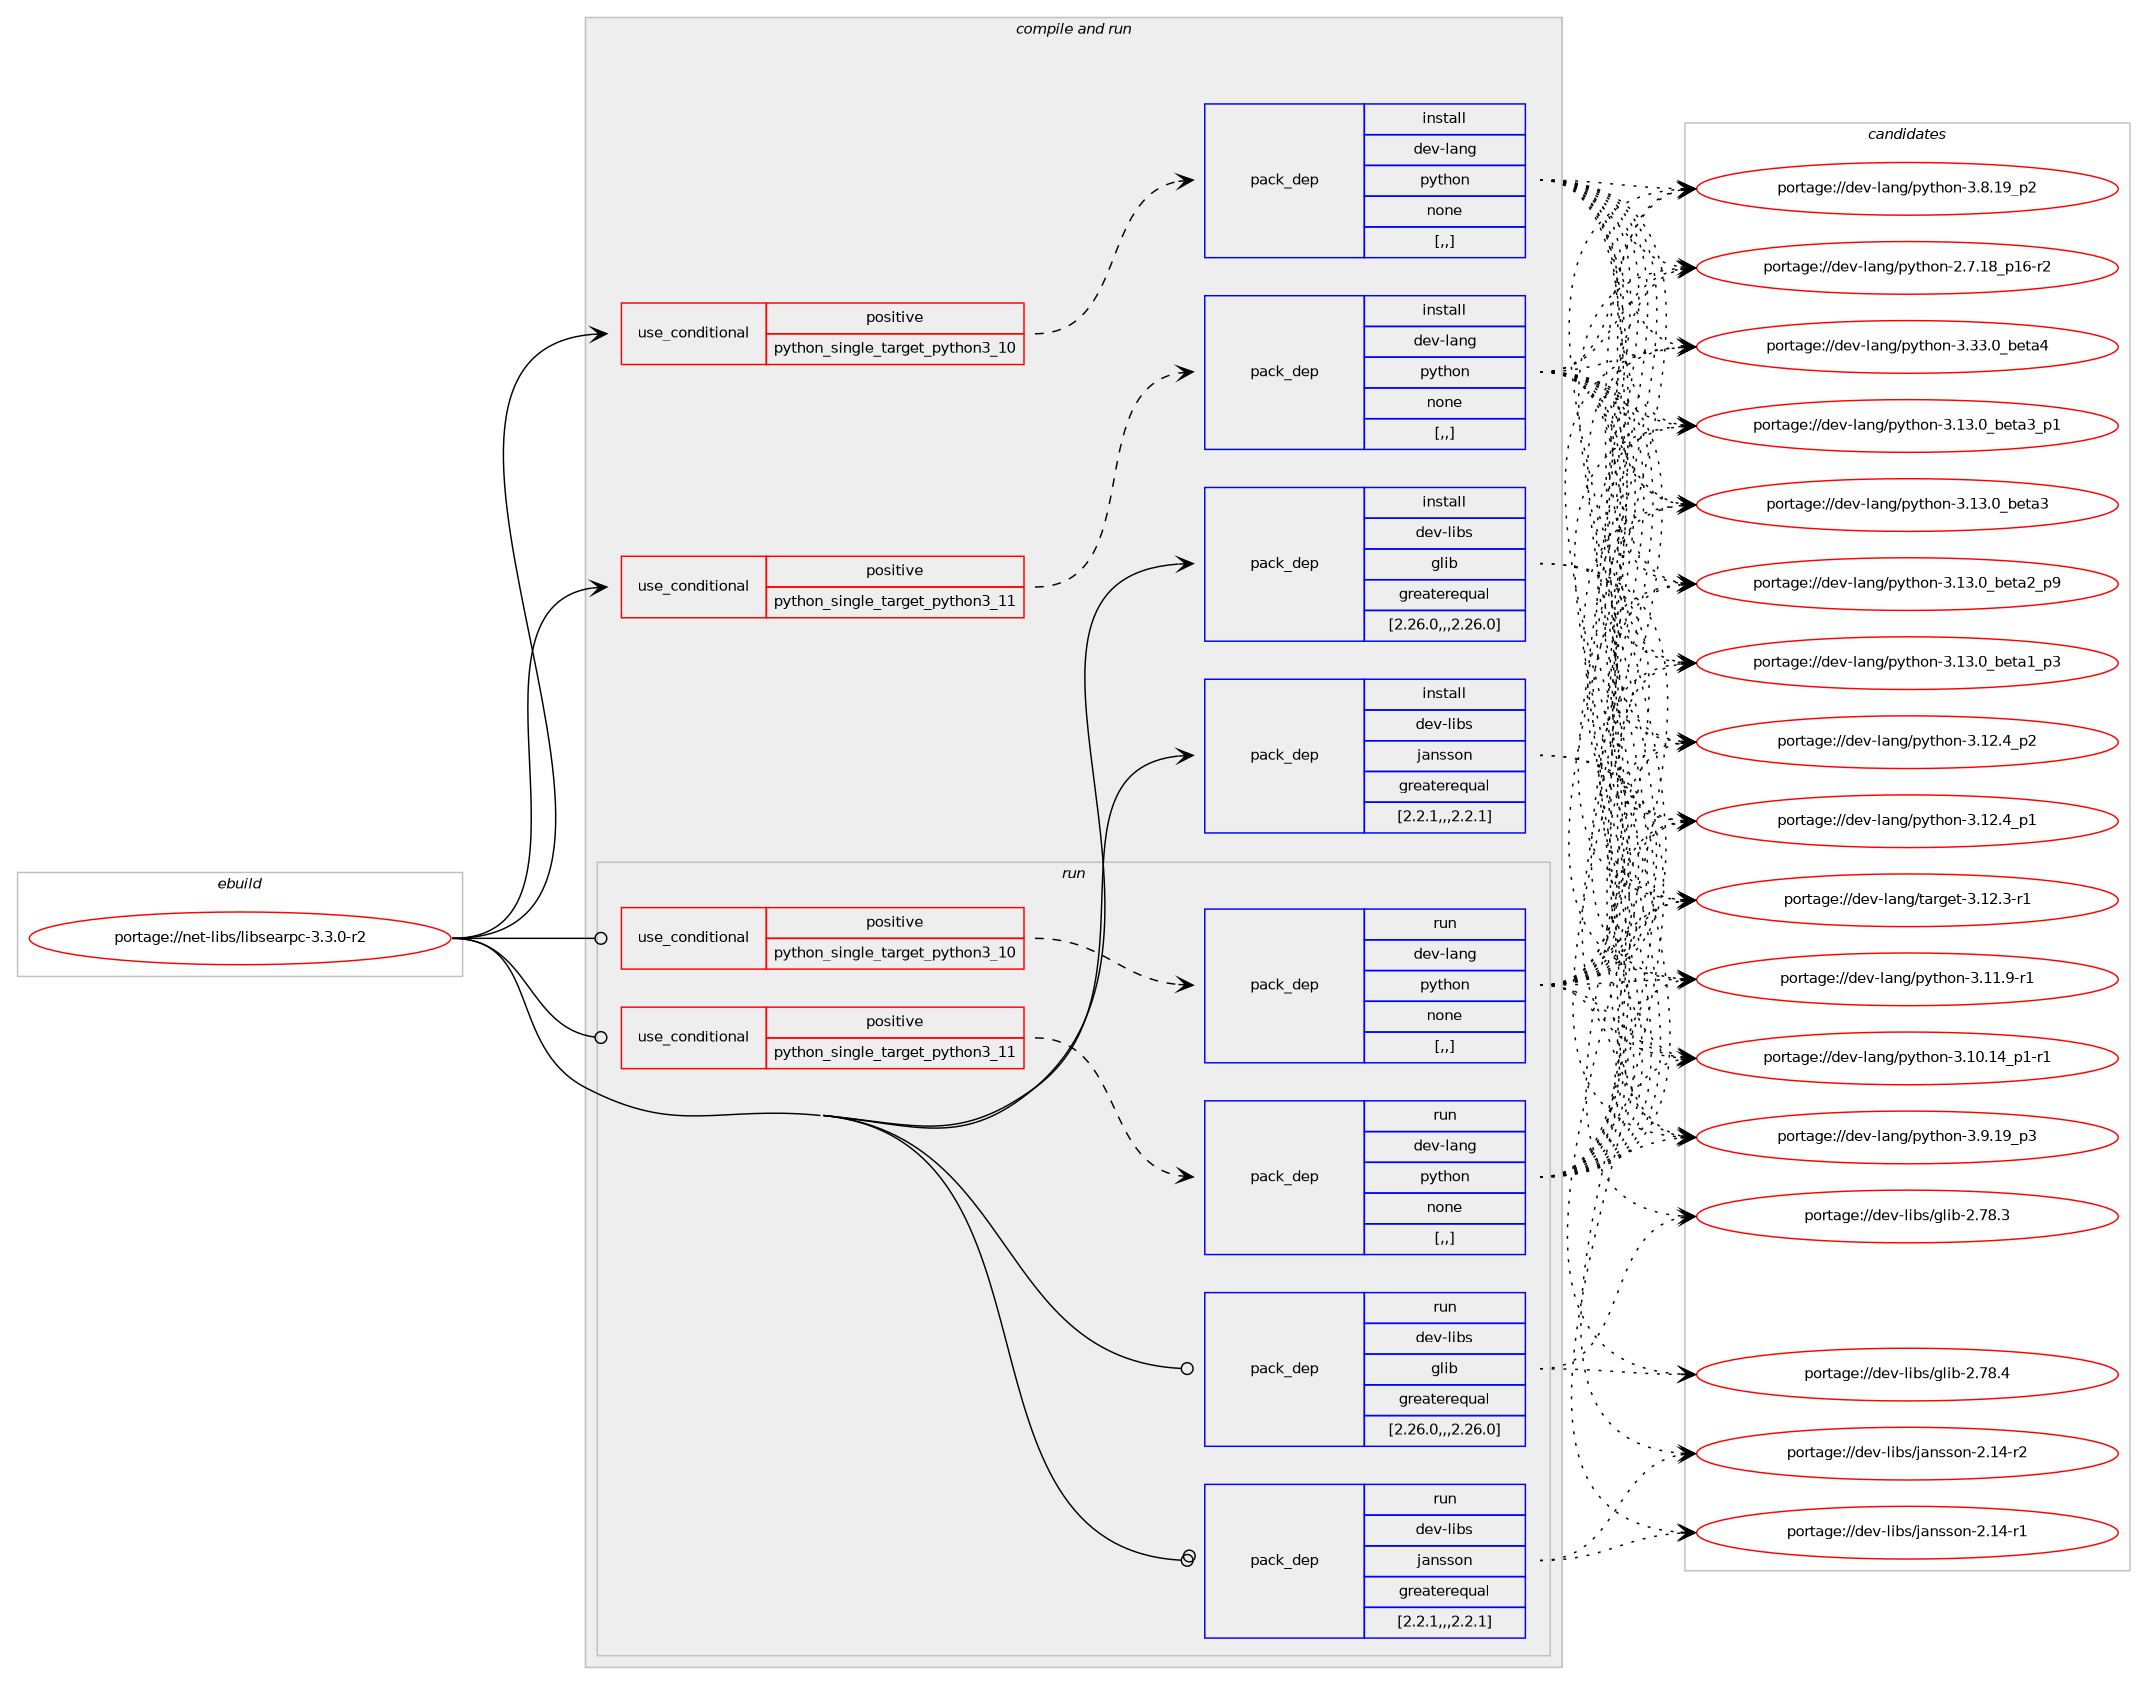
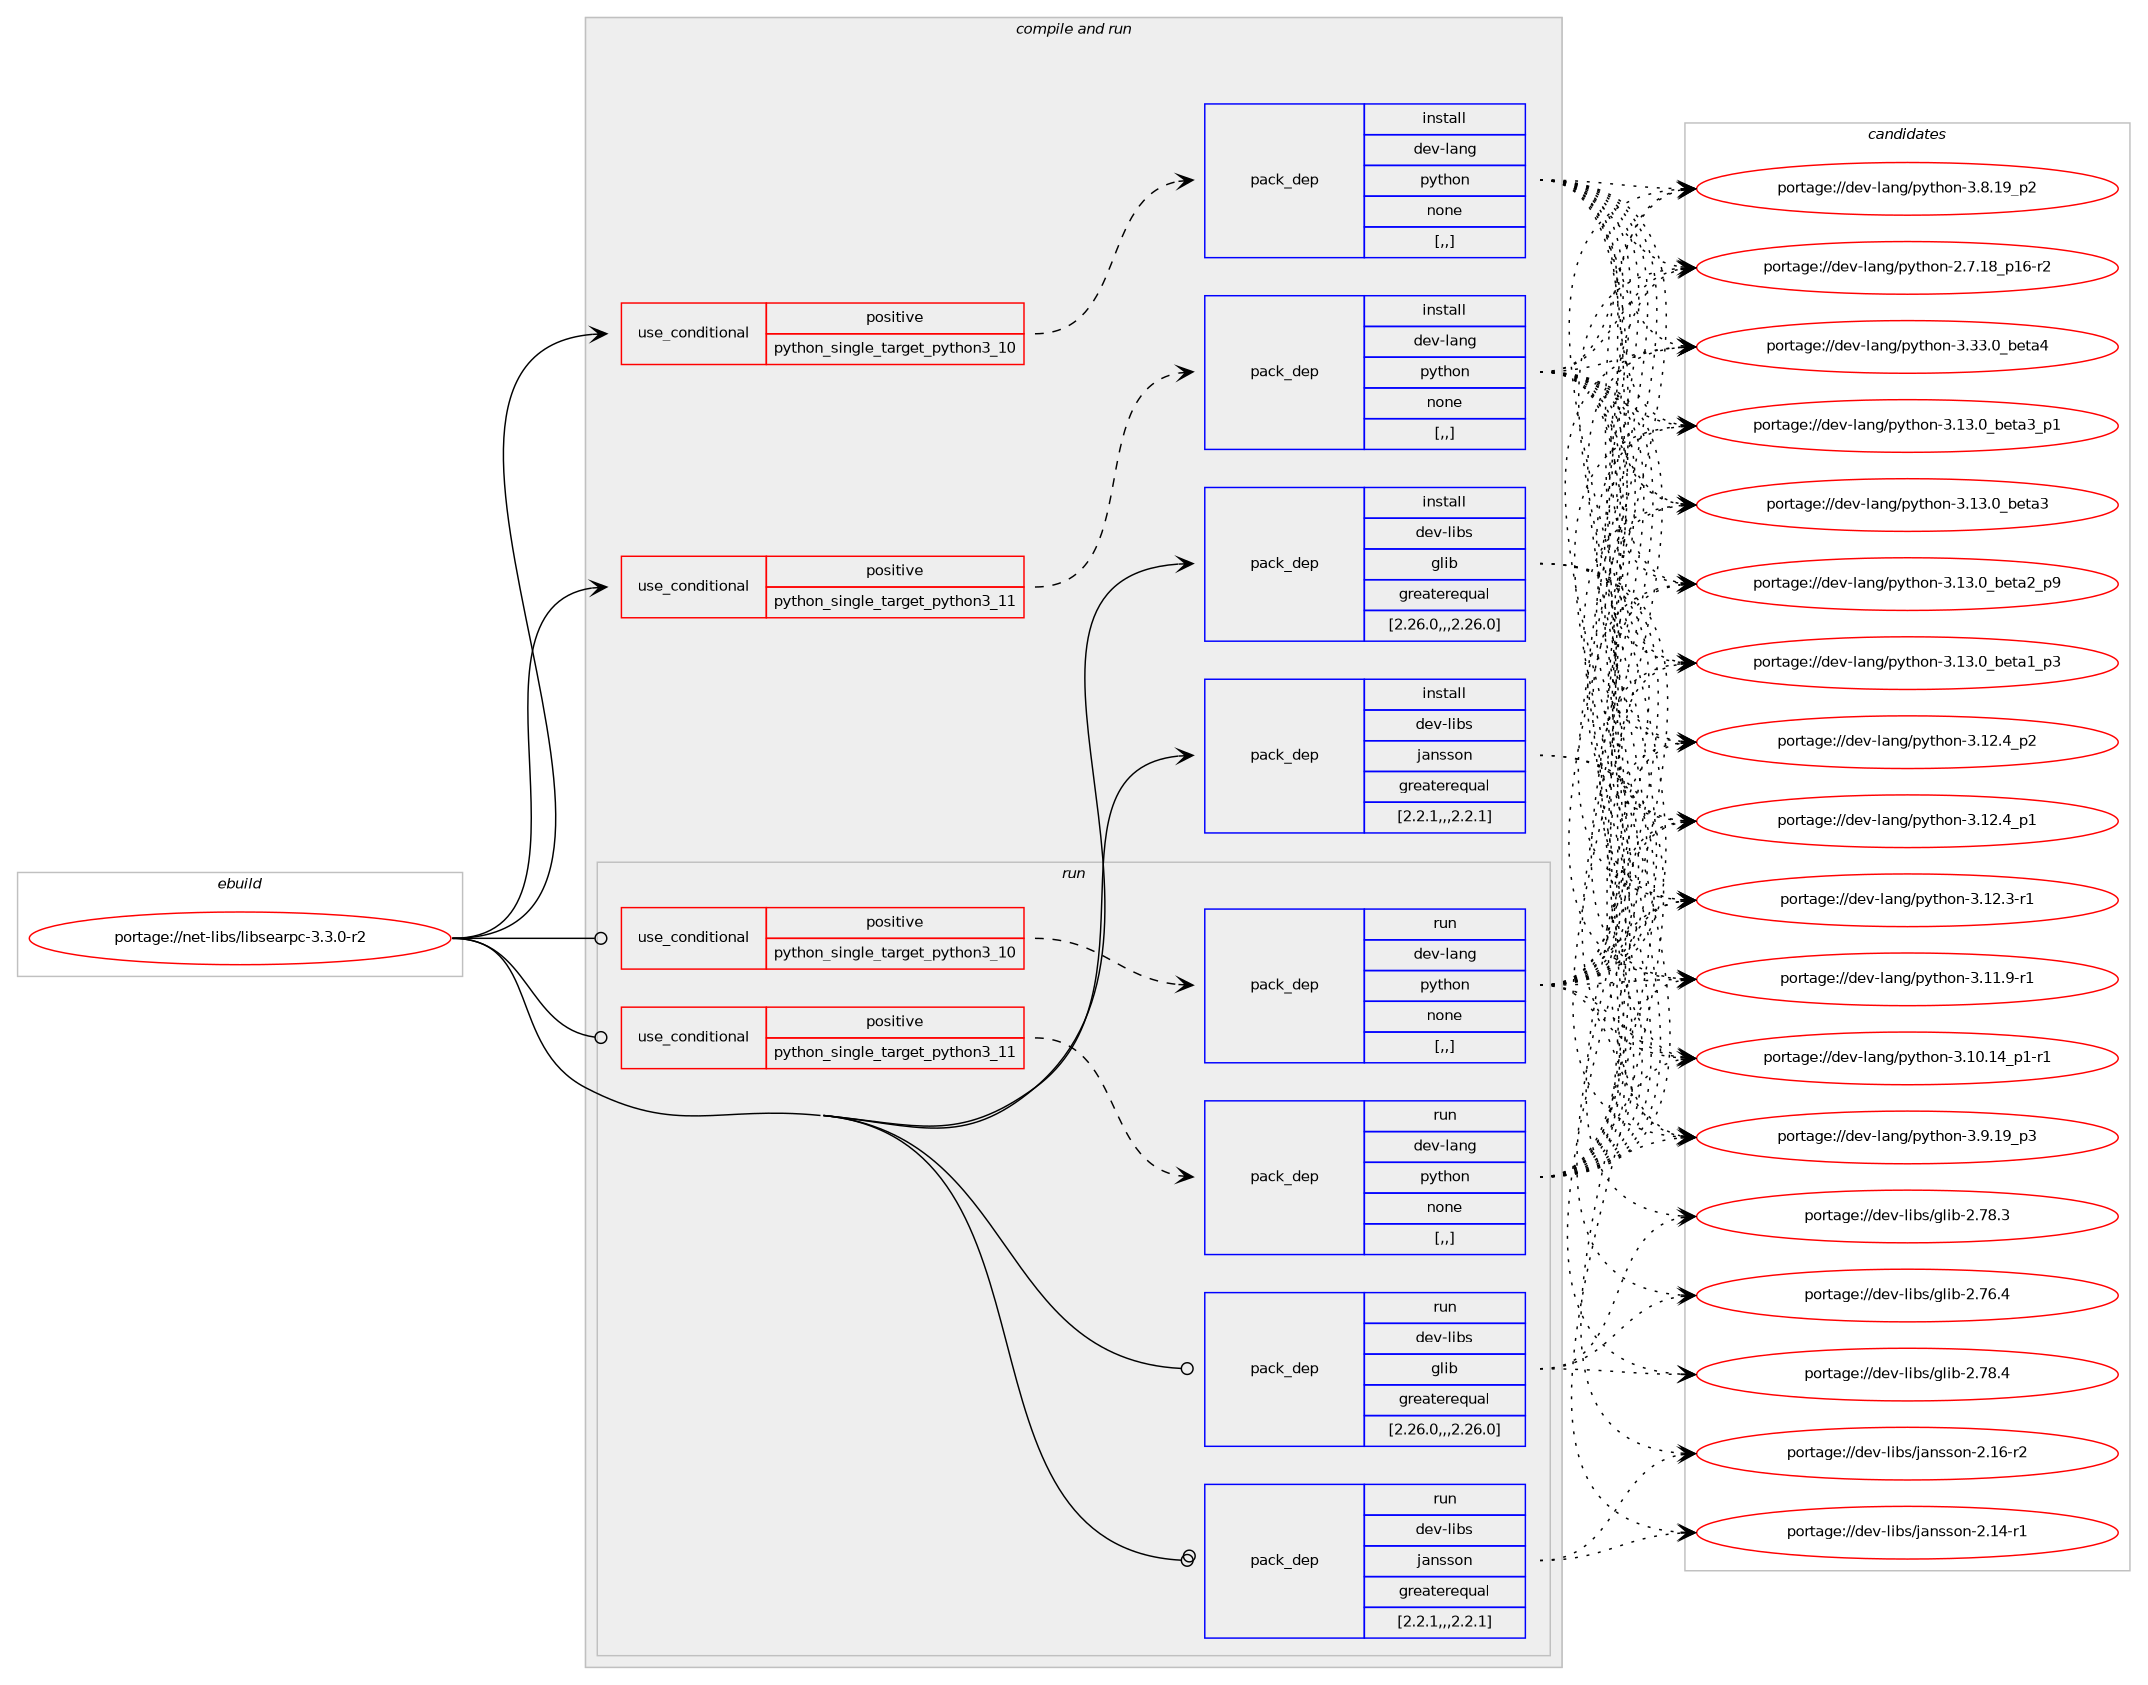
node "portage://dev-lang/target-3.12.3-r1": label "portage://dev-lang/target-3.12.3-r1" -> "portage://dev-lang/python-3.12.3-r1"
node "portage://dev-libs/glib-2.76.4": added
node "portage://dev-libs/jansson-2.14-r2": label "portage://dev-libs/jansson-2.14-r2" -> "portage://dev-libs/jansson-2.16-r2"
